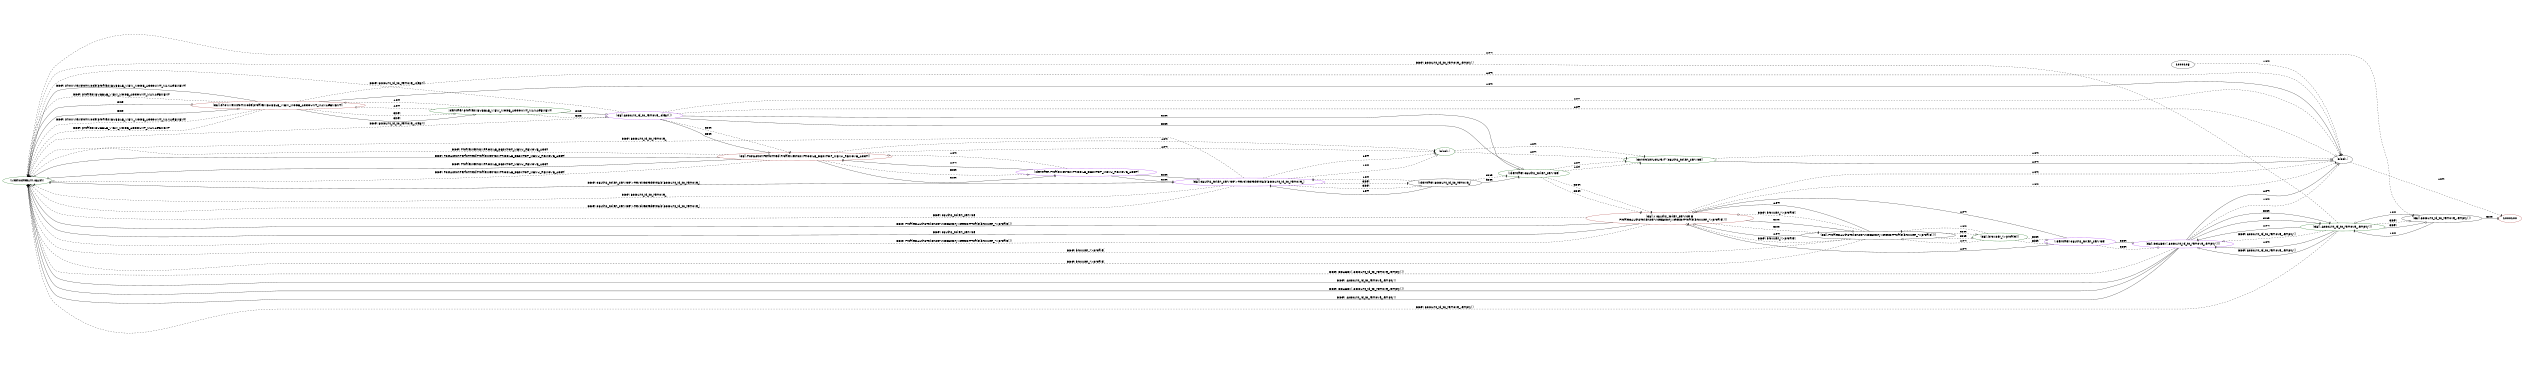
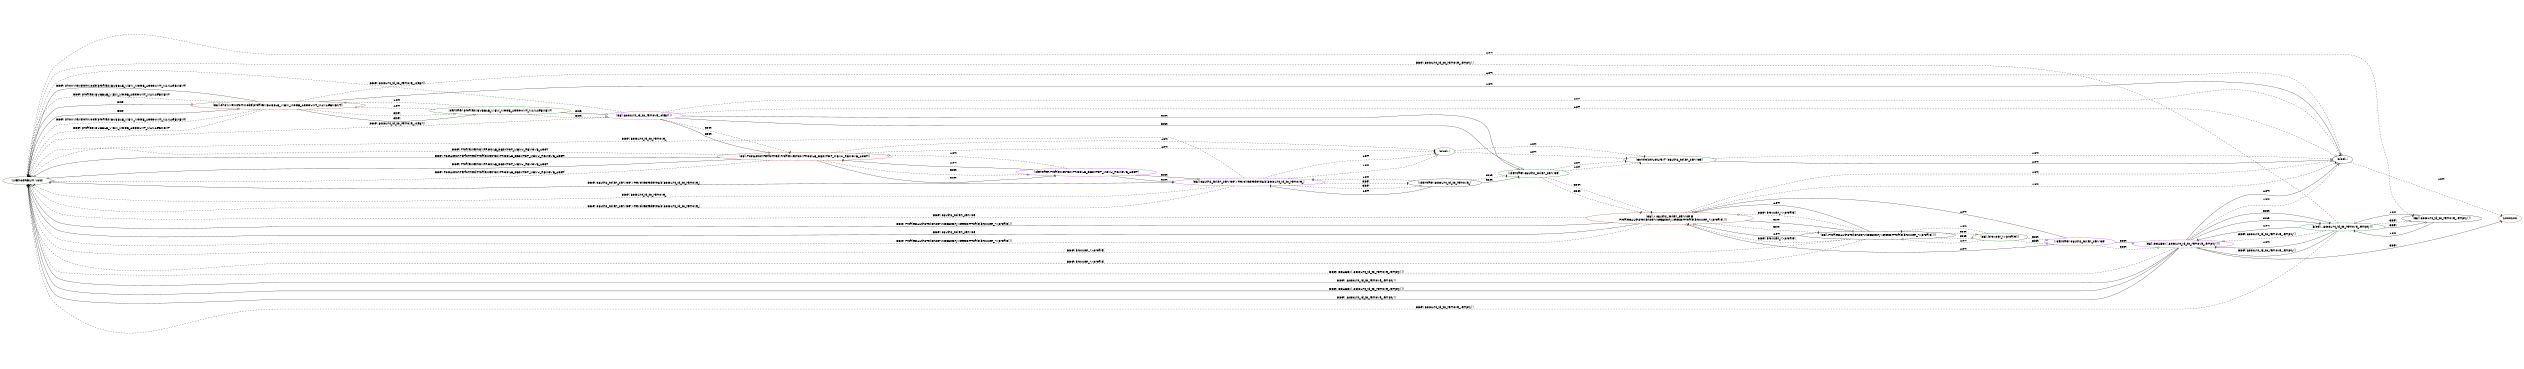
node "1000105": removed
node "(MethodReturn,oauth)": label "(MethodReturn,oauth)" -> "(MethodReturn,void)"
edge "(Call,account_id_to_remove_.empty())" -> "1000100": now "(Call,DCHECK(!account_id_to_remove_.empty()))" -> "1000100"
node "(Call,!account_id_to_remove_.empty())": label "(Call,!account_id_to_remove_.empty())" -> "(Block,!account_id_to_remove_.empty())"
